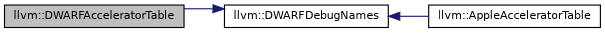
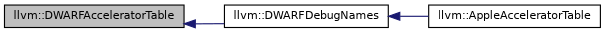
edge "llvm::DWARFAcceleratorTable" -> "llvm::DWARFDebugNames": reversed
